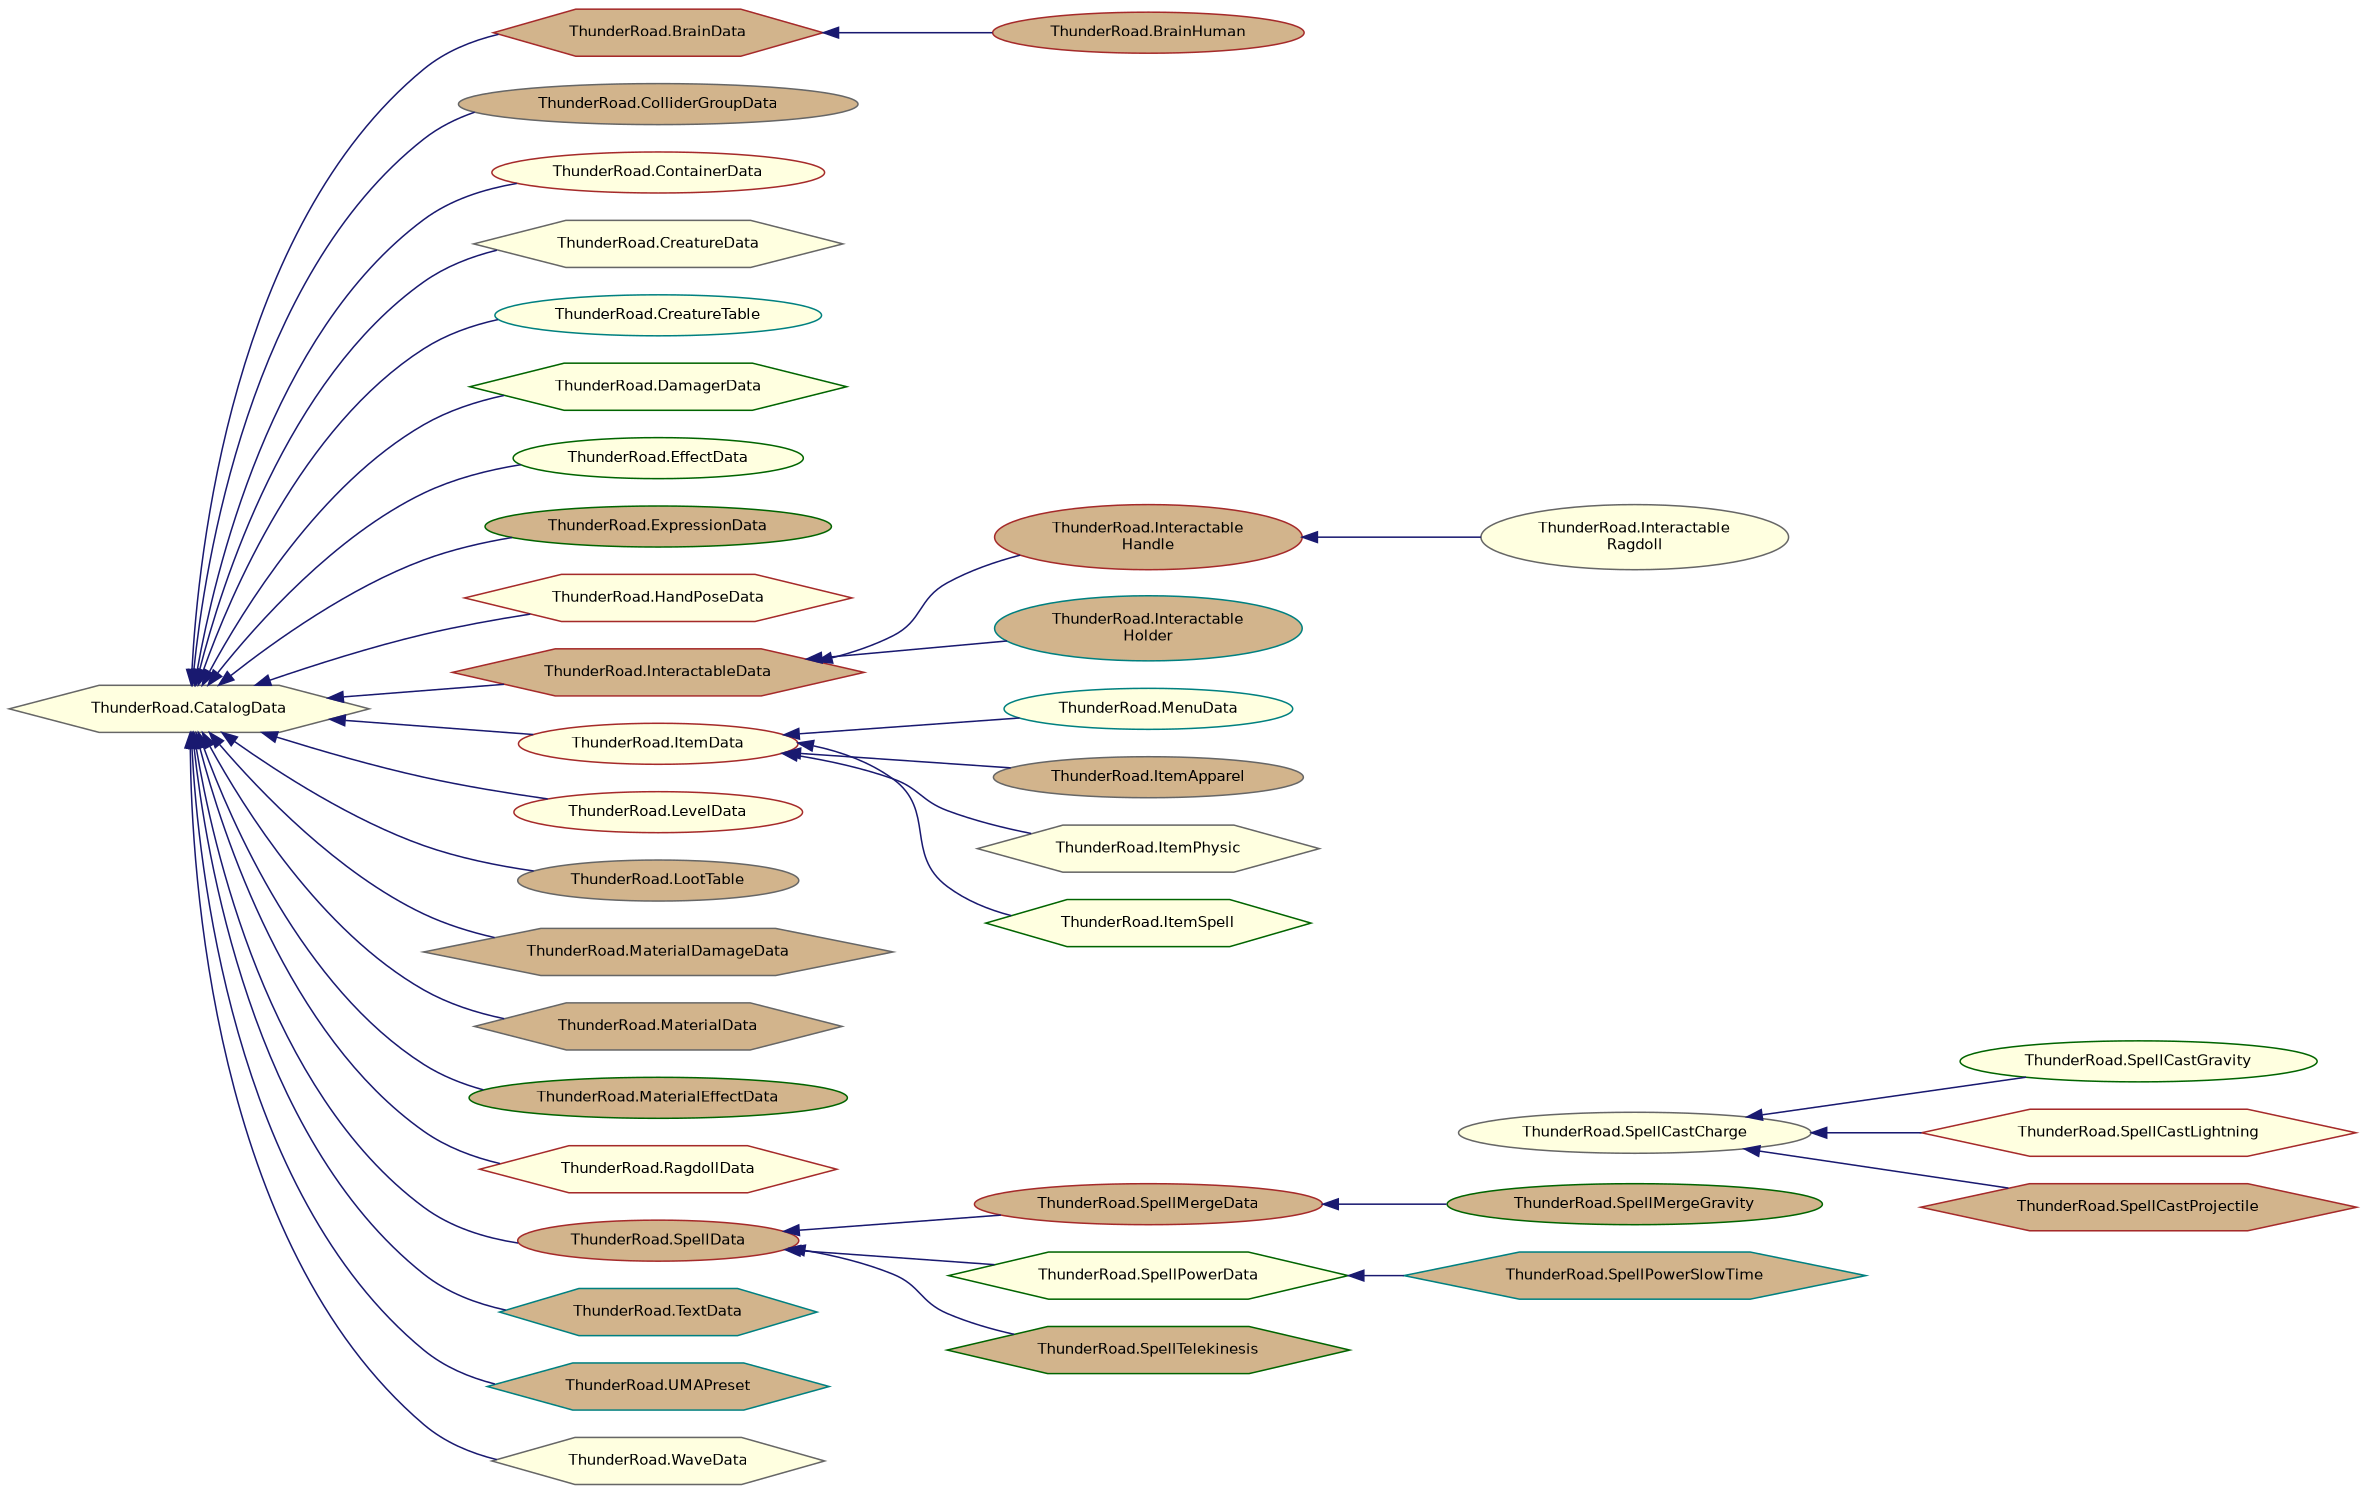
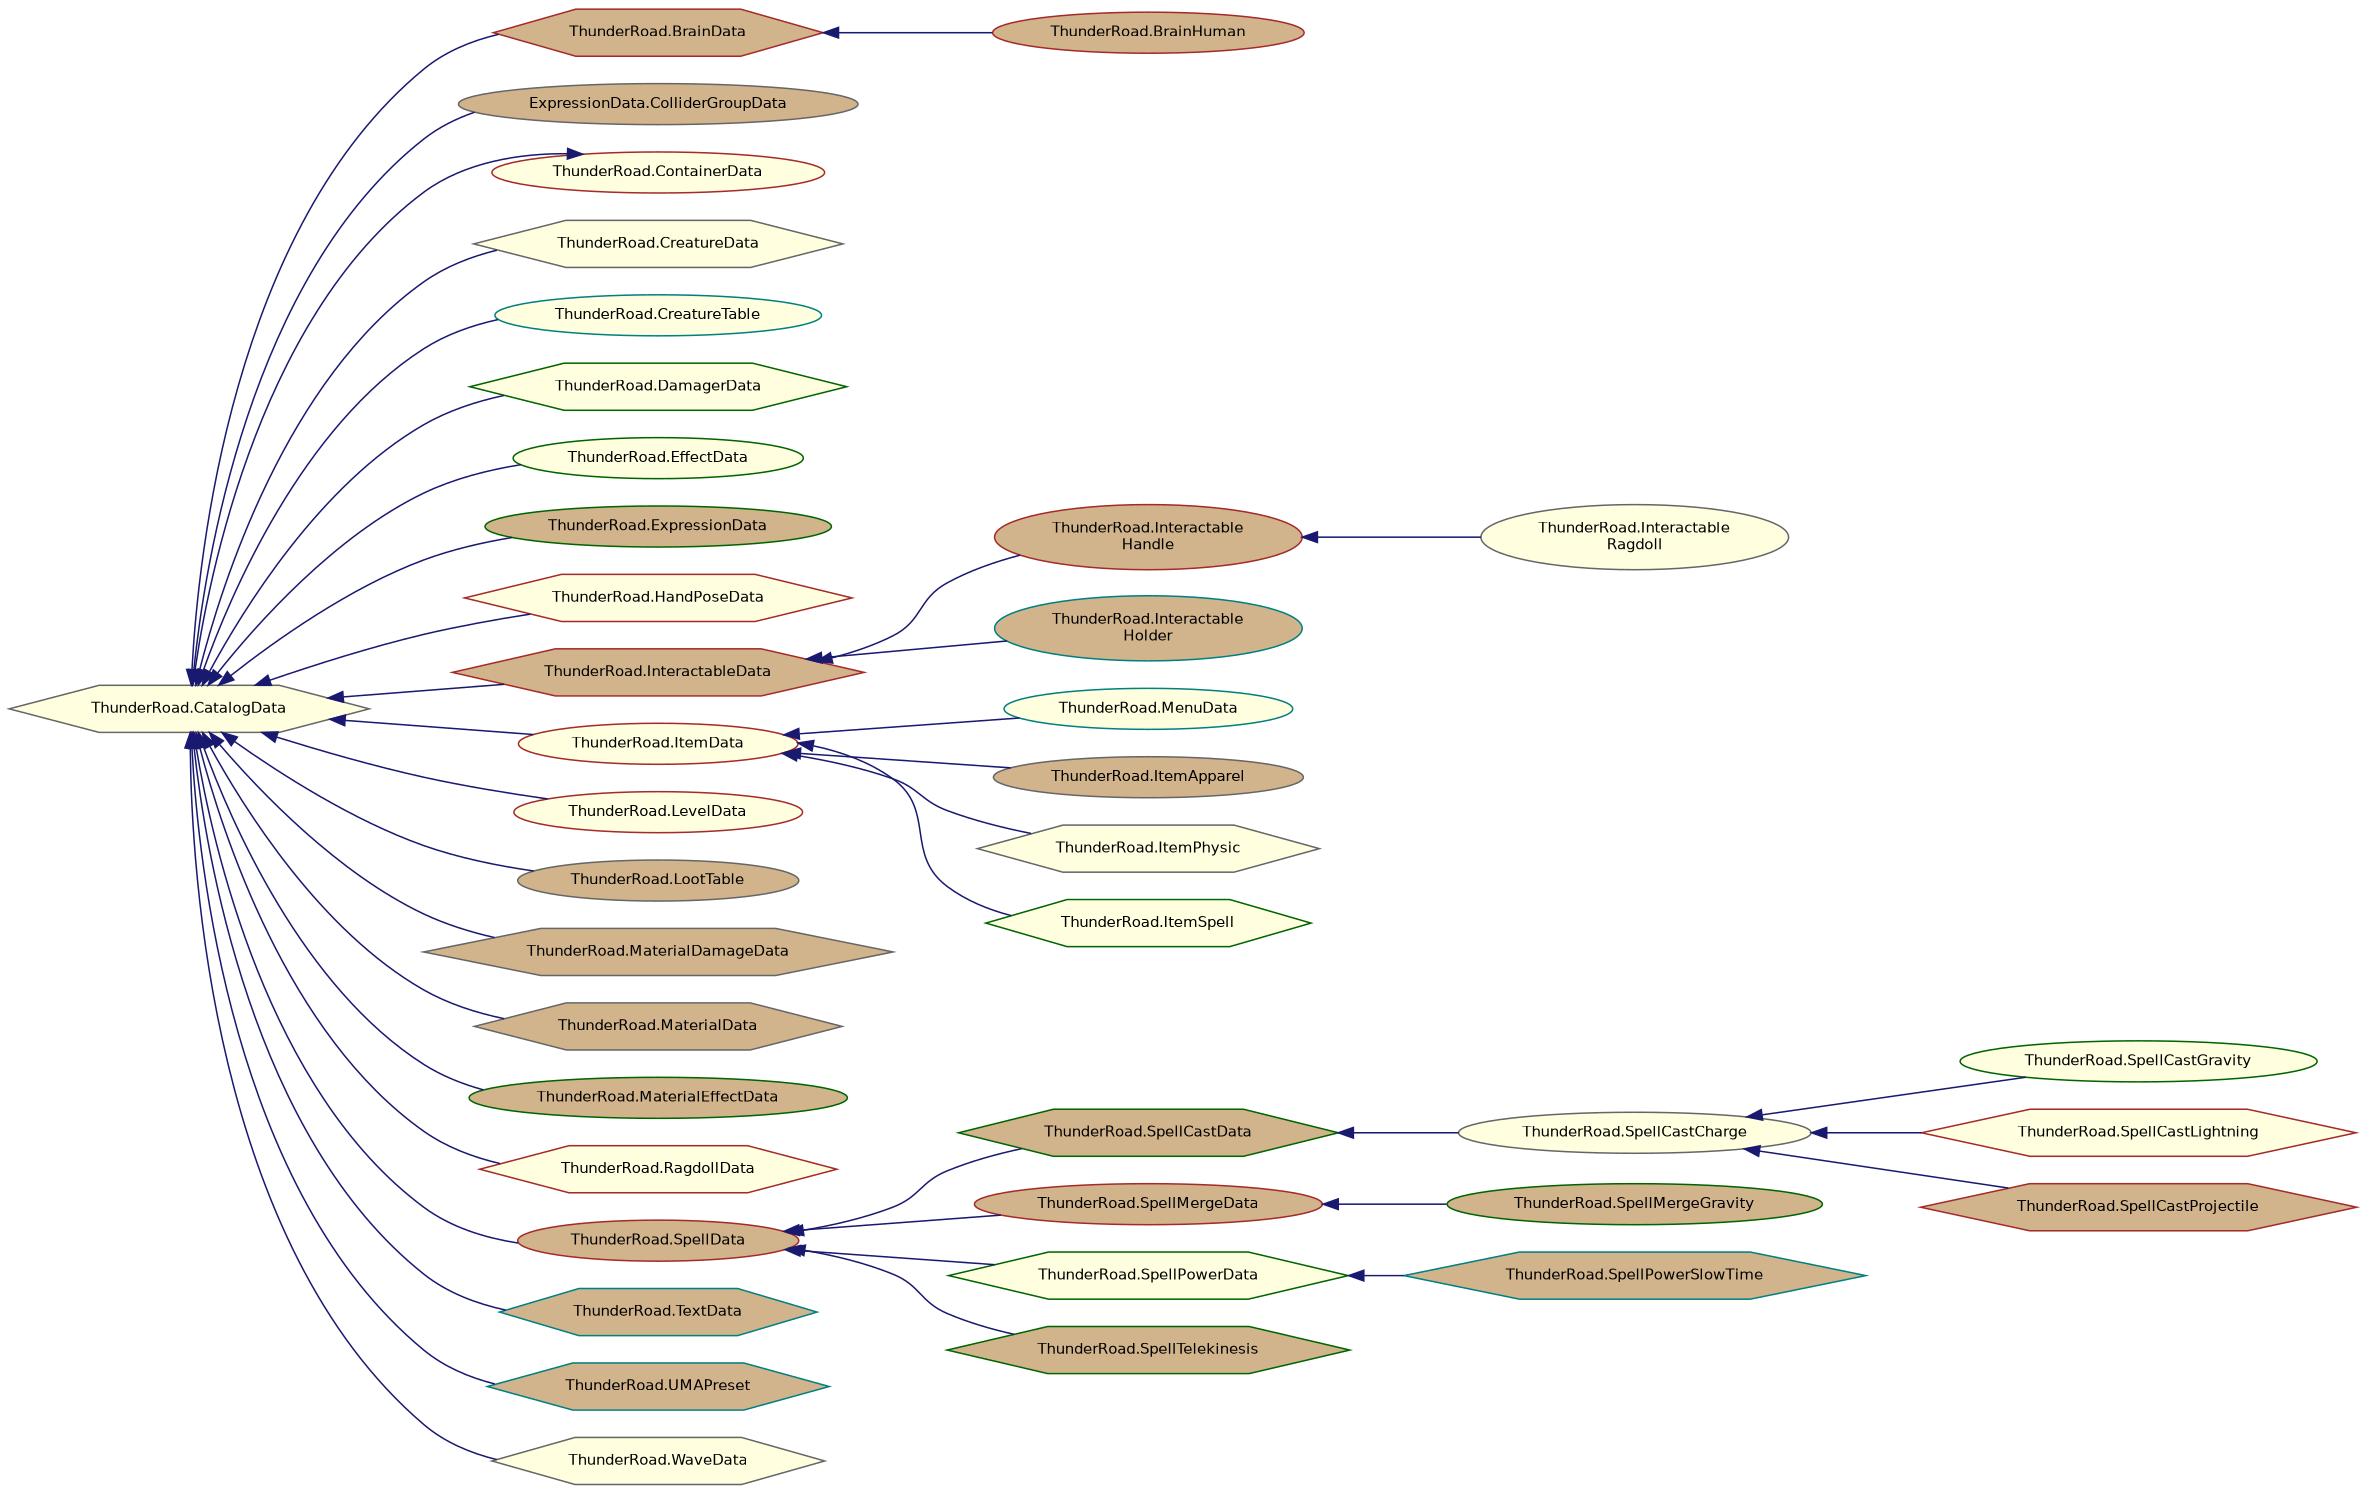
node "ThunderRoad.ColliderGroupData": label "ThunderRoad.ColliderGroupData" -> "ExpressionData.ColliderGroupData"
edge "ThunderRoad.ContainerData" -> "ThunderRoad.CatalogData": reversed
node "ThunderRoad.SpellCastData": added
